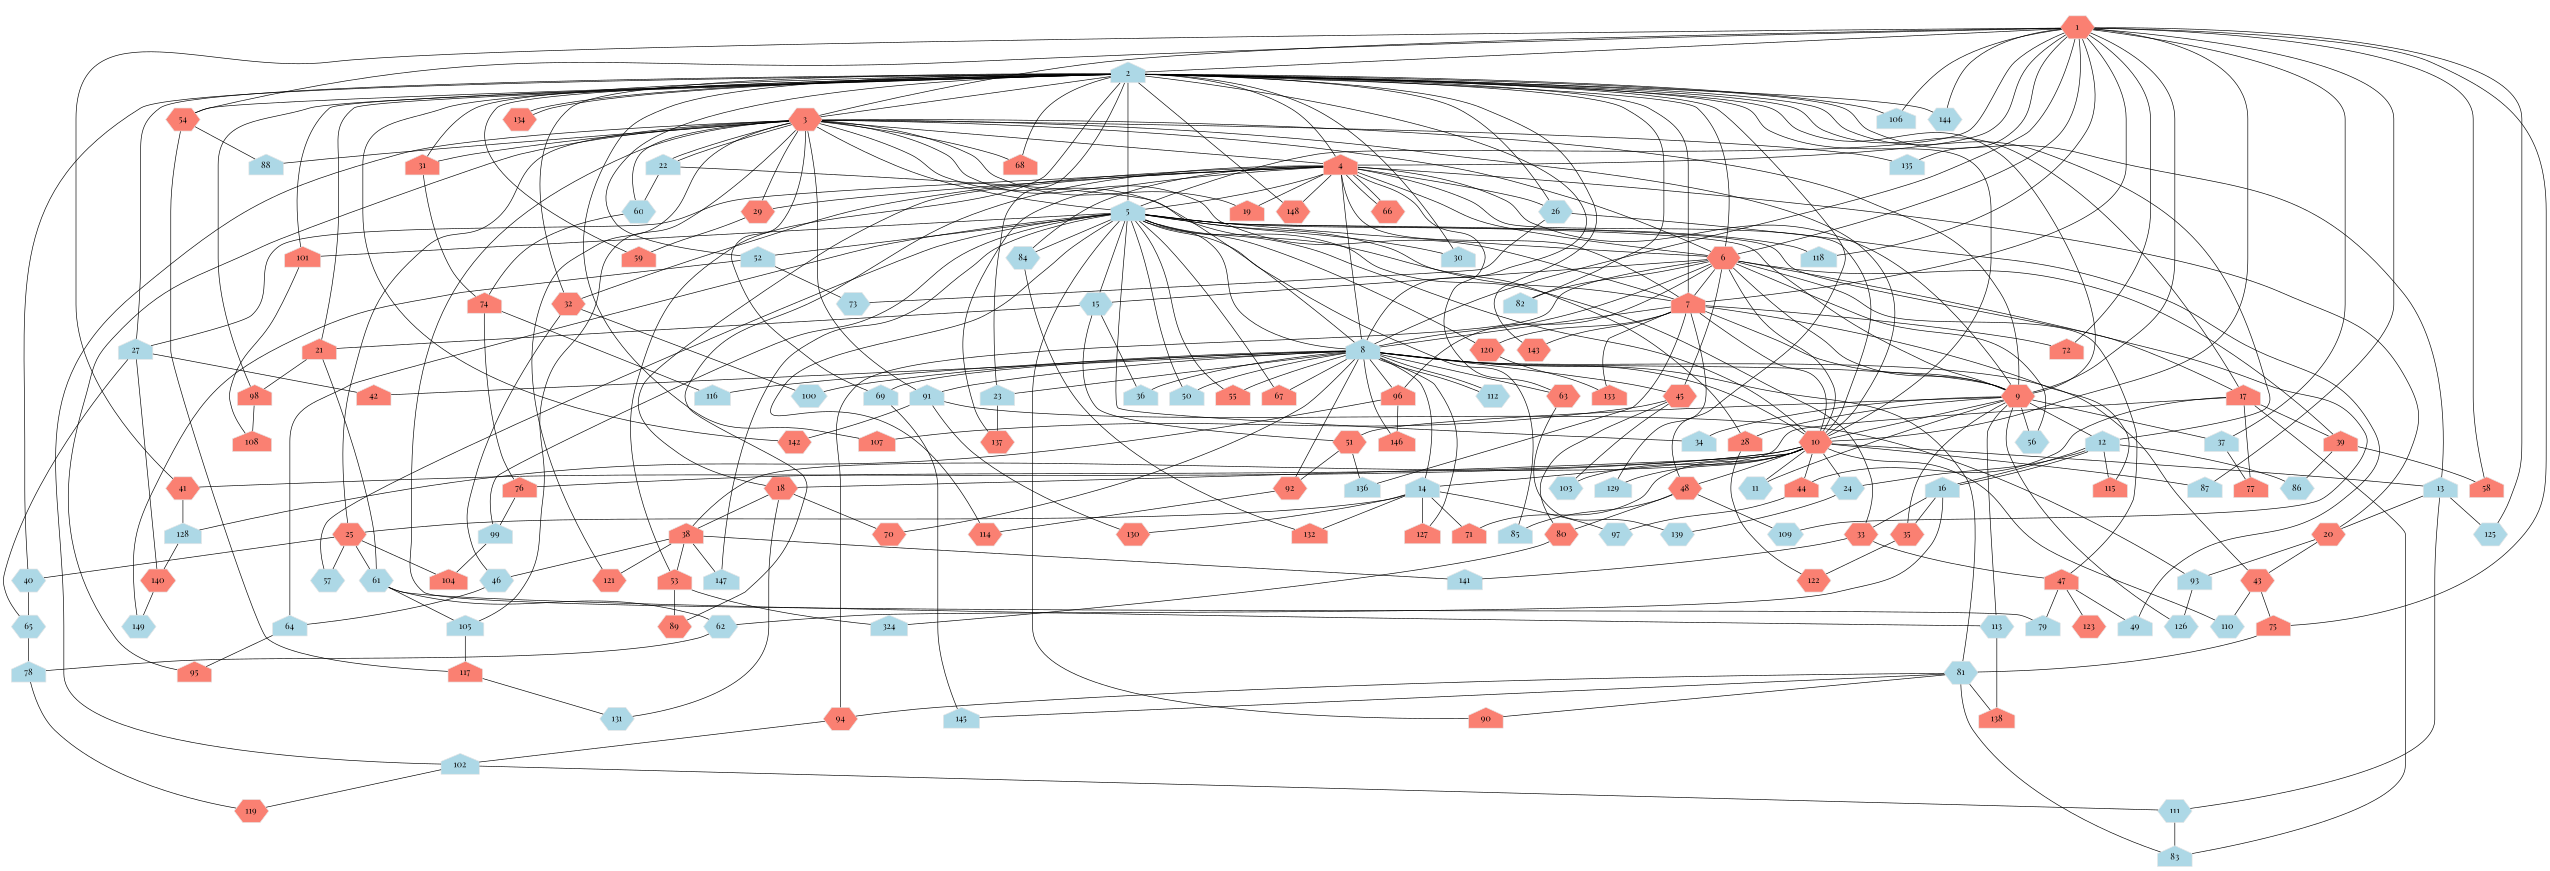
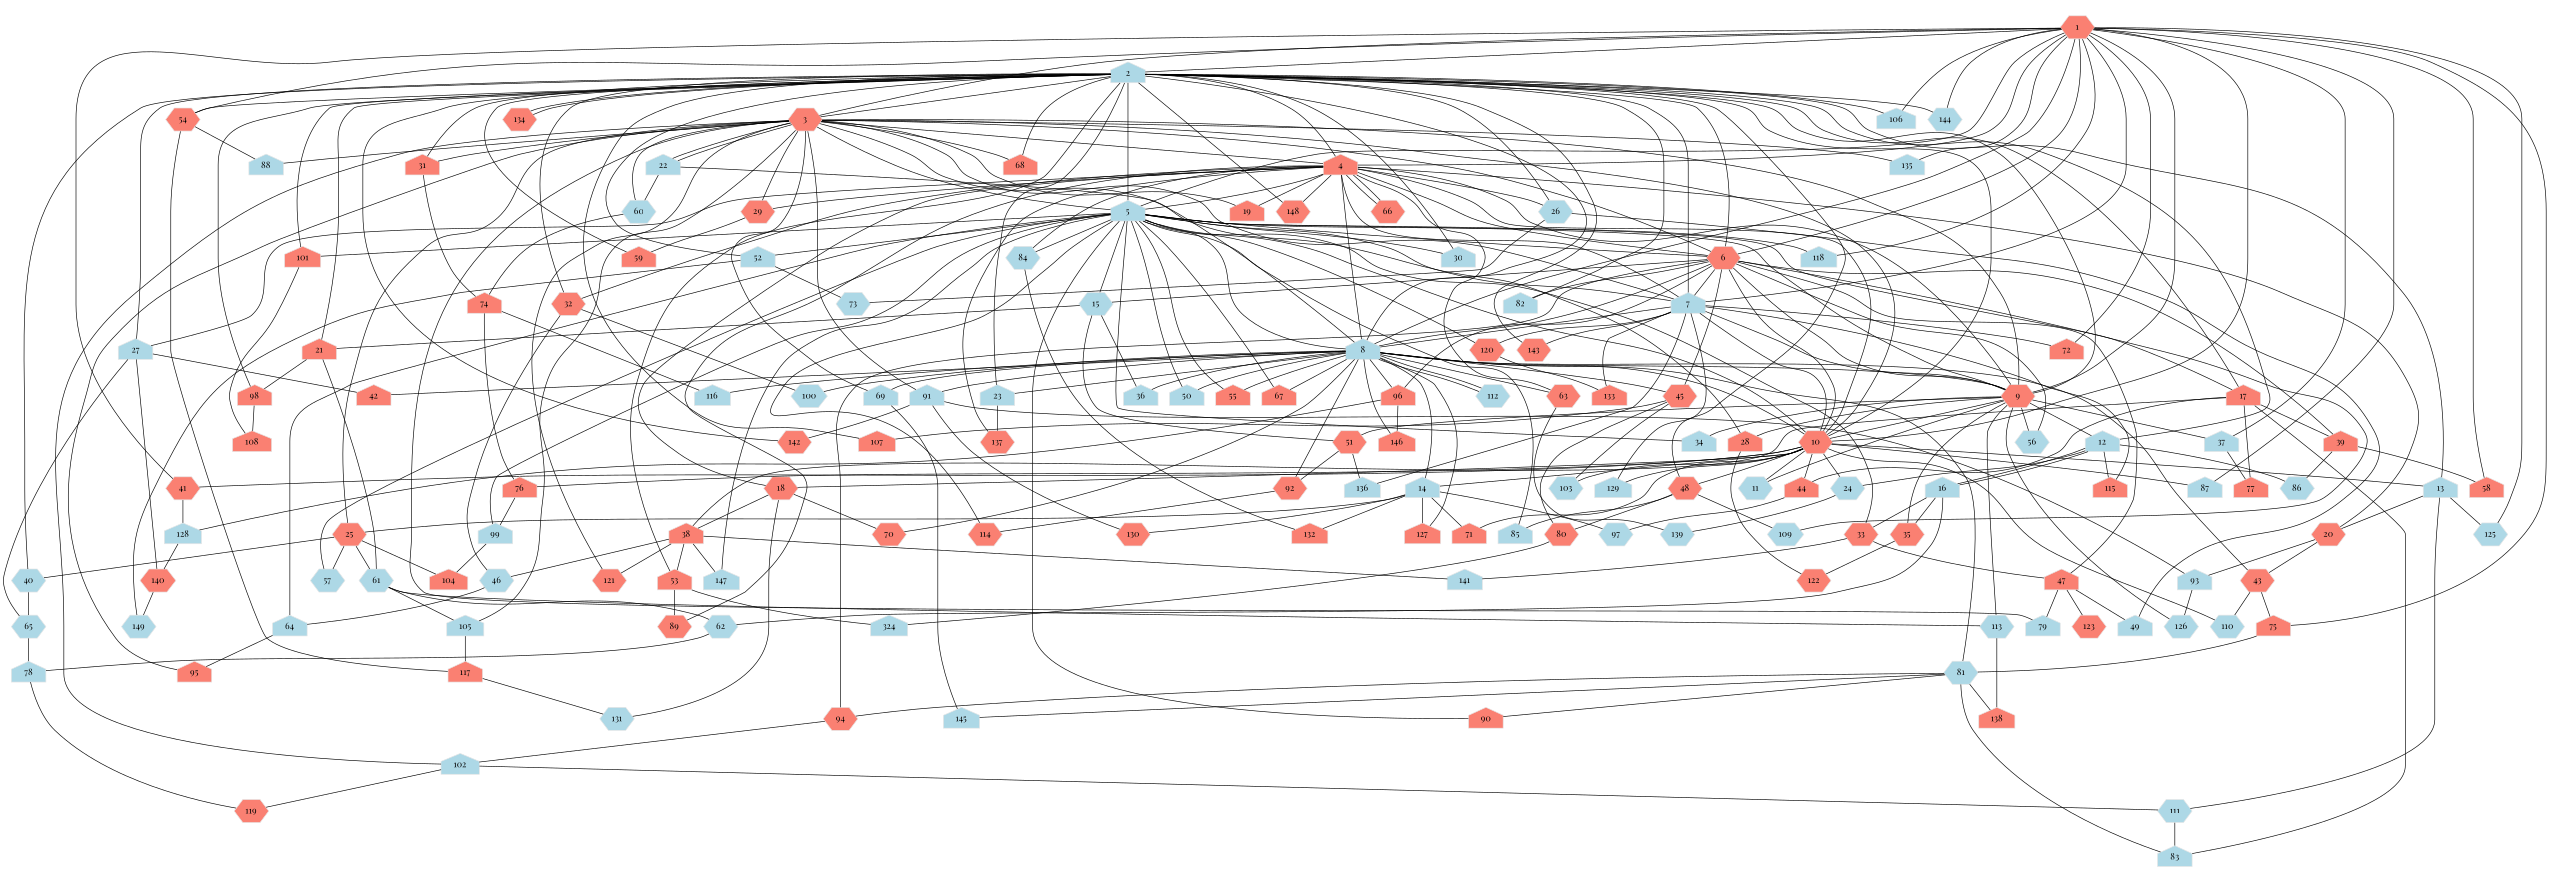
node "7": fillcolor salmon -> lightblue
